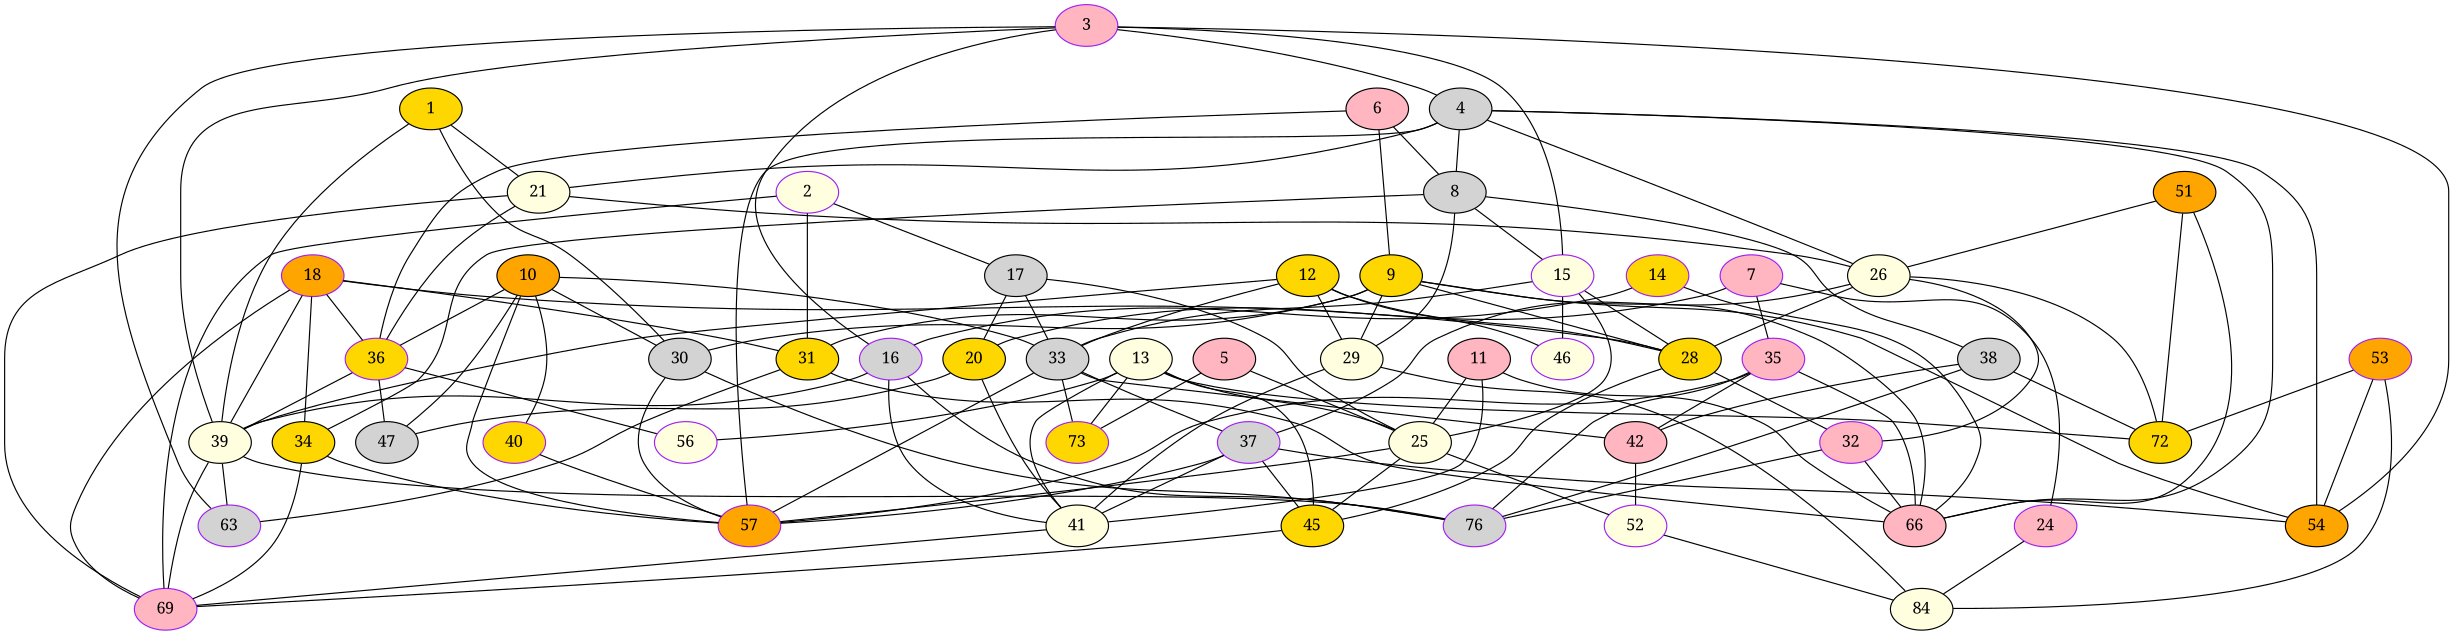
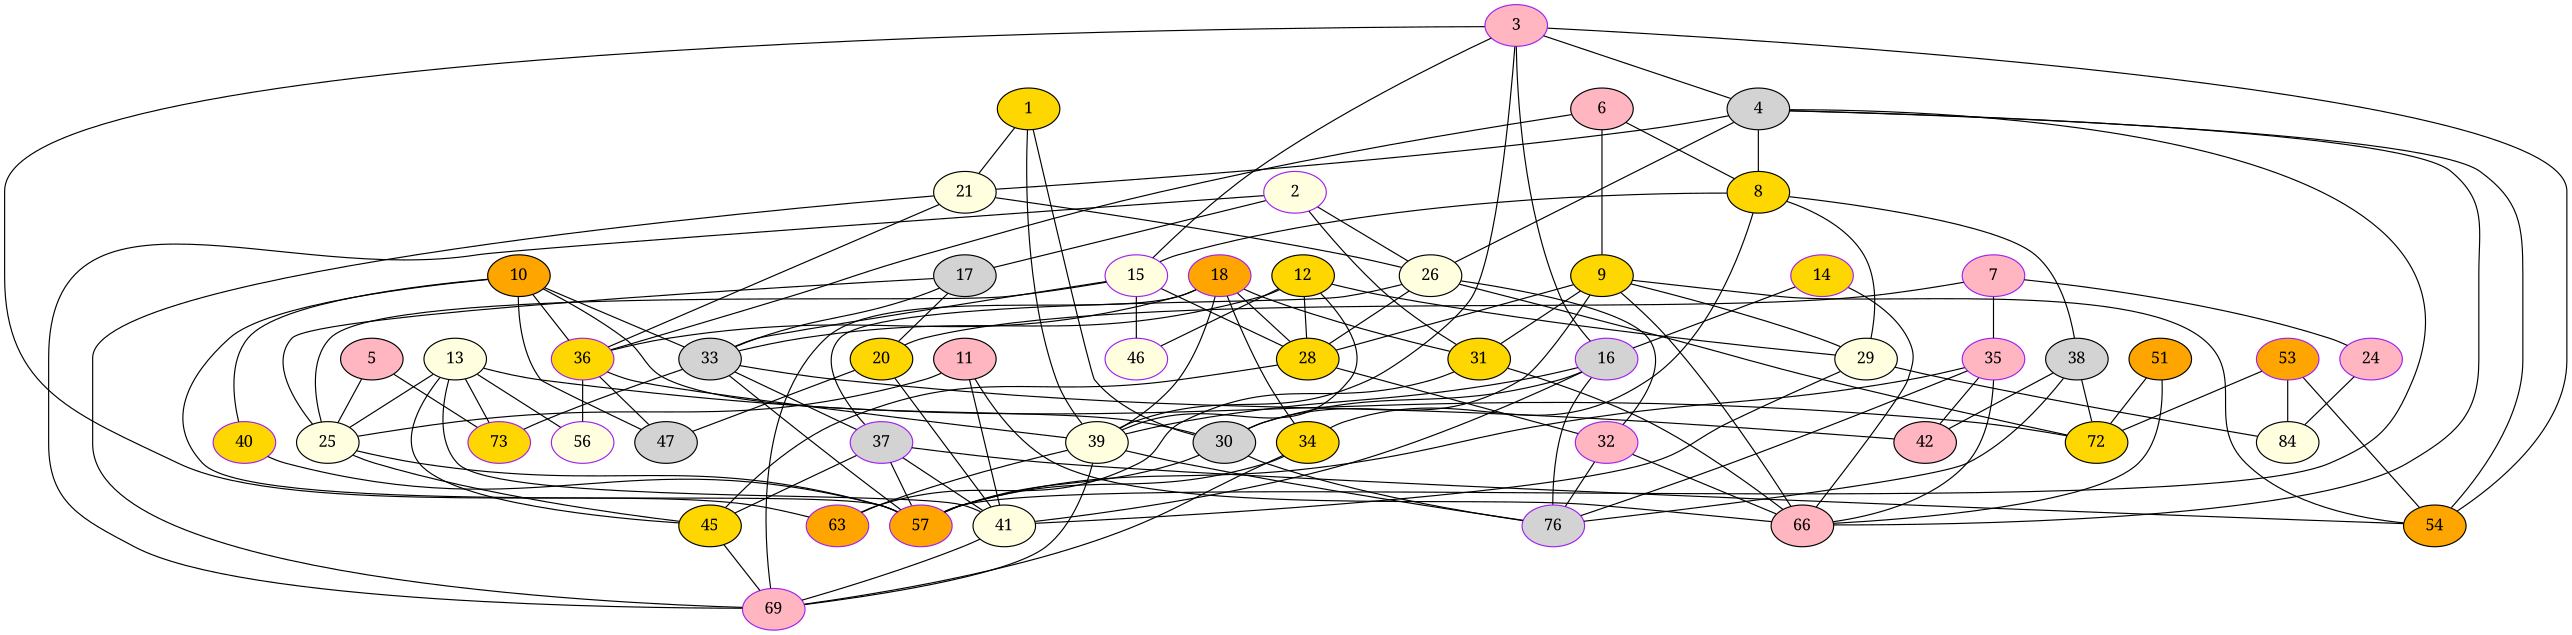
node "8": fillcolor lightgrey -> gold
edge "51" -- "26": now "2" -- "26"
edge "16" -- "30": added
node "63": fillcolor lightgrey -> orange
node "52": removed
